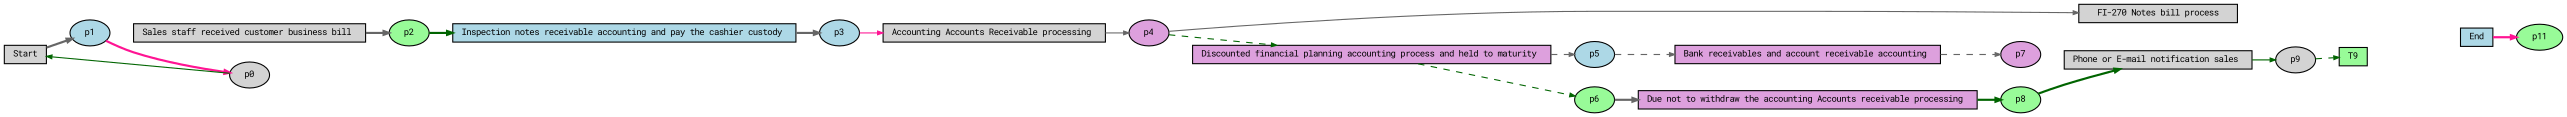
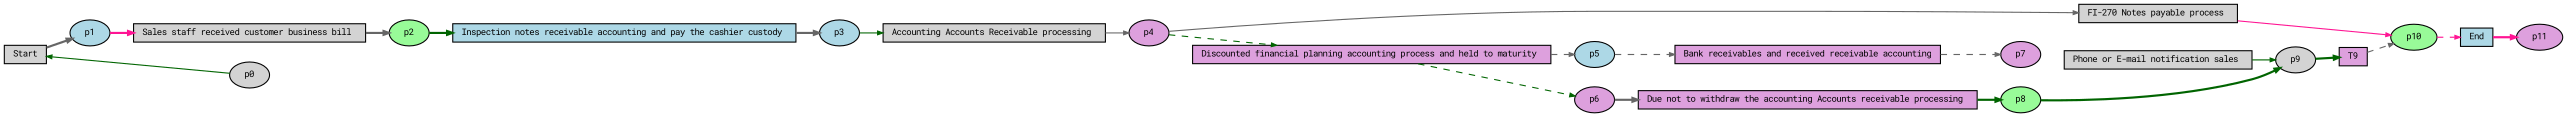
node "FI-270 Notes bill process": label "FI-270 Notes bill process" -> "FI-270 Notes payable process"
edge "p3" -> "Accounting Accounts Receivable processing": color deeppink -> darkgreen
node "p10": added
node "p11": fillcolor palegreen -> plum
node "Bank receivables and account receivable accounting": label "Bank receivables and account receivable accounting" -> "Bank receivables and received receivable accounting"
node "T9": fillcolor palegreen -> plum
edge "p9" -> "T9": style dashed -> bold
edge "p1" -> "p0": now "p1" -> "Sales staff received customer business bill"
edge "p8" -> "Phone or E-mail notification sales": now "p8" -> "p9"
node "p6": fillcolor palegreen -> plum
